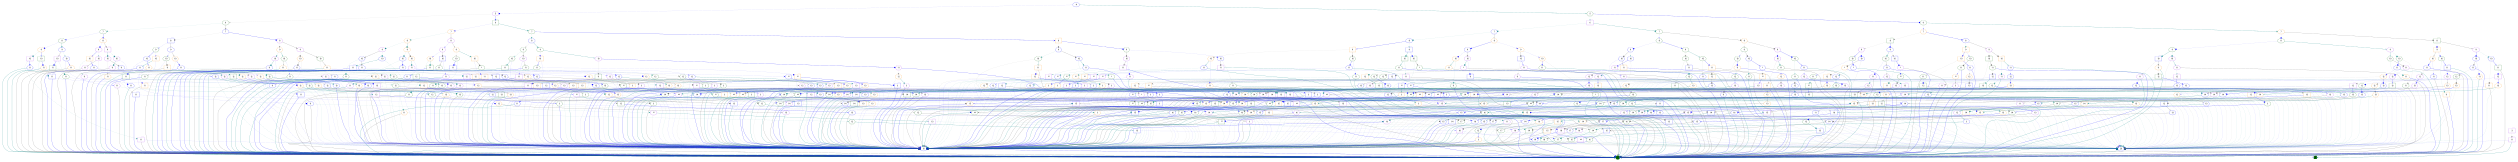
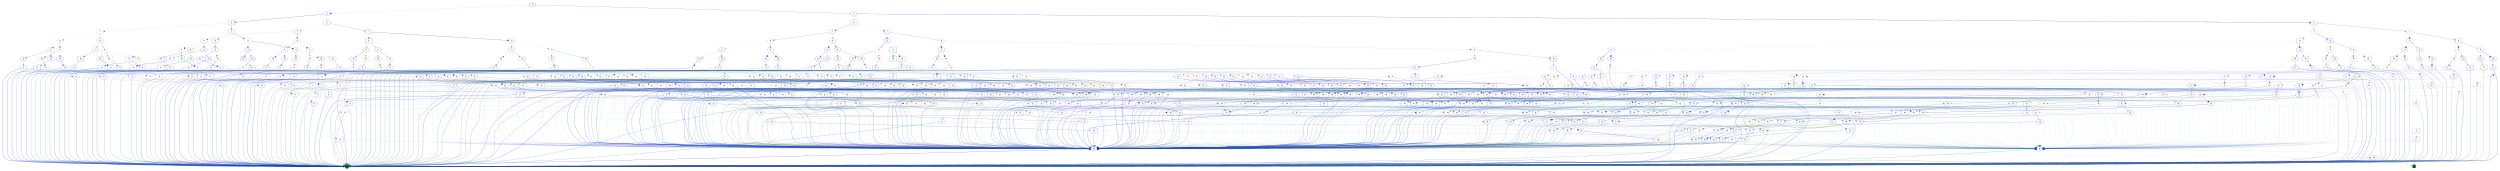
node "76": added
